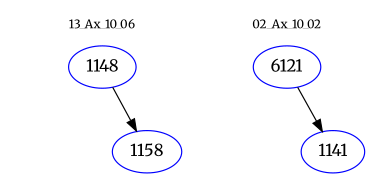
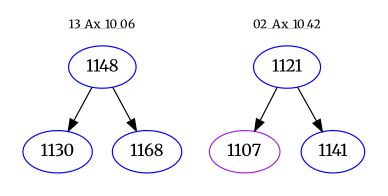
cluster "02_Ax_10_02": label "02_Ax_10_02" -> "02_Ax_10_42"
node "6121": label "6121" -> "1121"
node "1130": added
node "1158": label "1158" -> "1168"
node "1107": added
